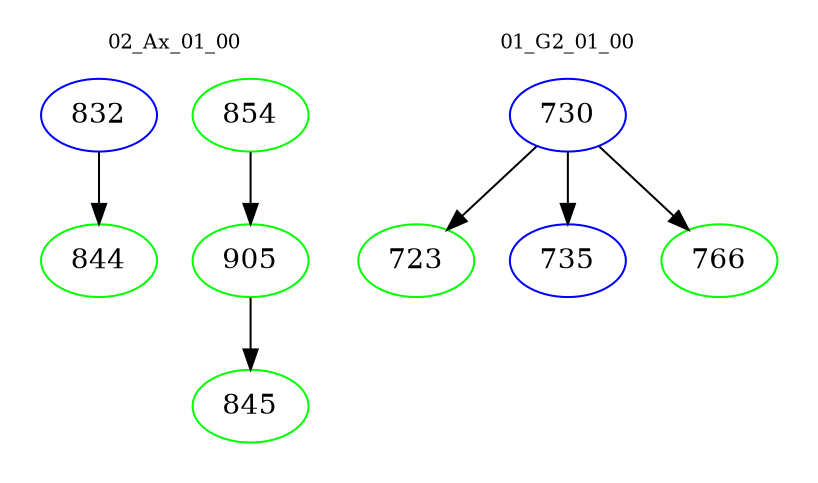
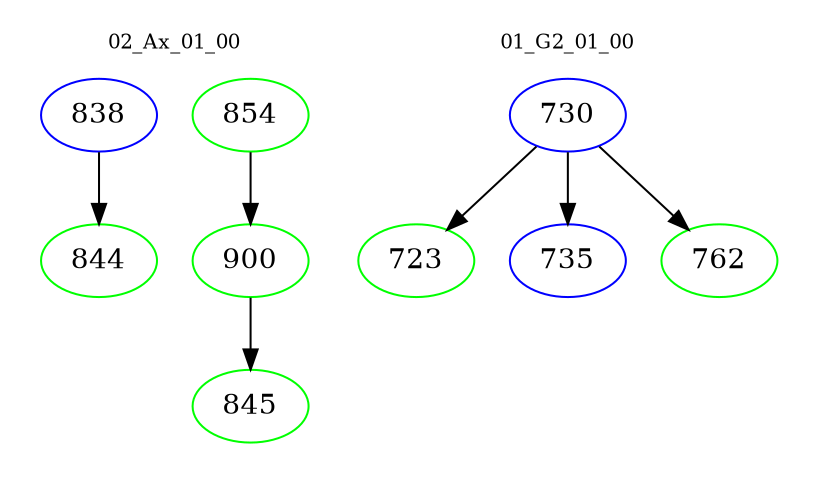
node "832": label "832" -> "838"
node "905": label "905" -> "900"
node "766": label "766" -> "762"
